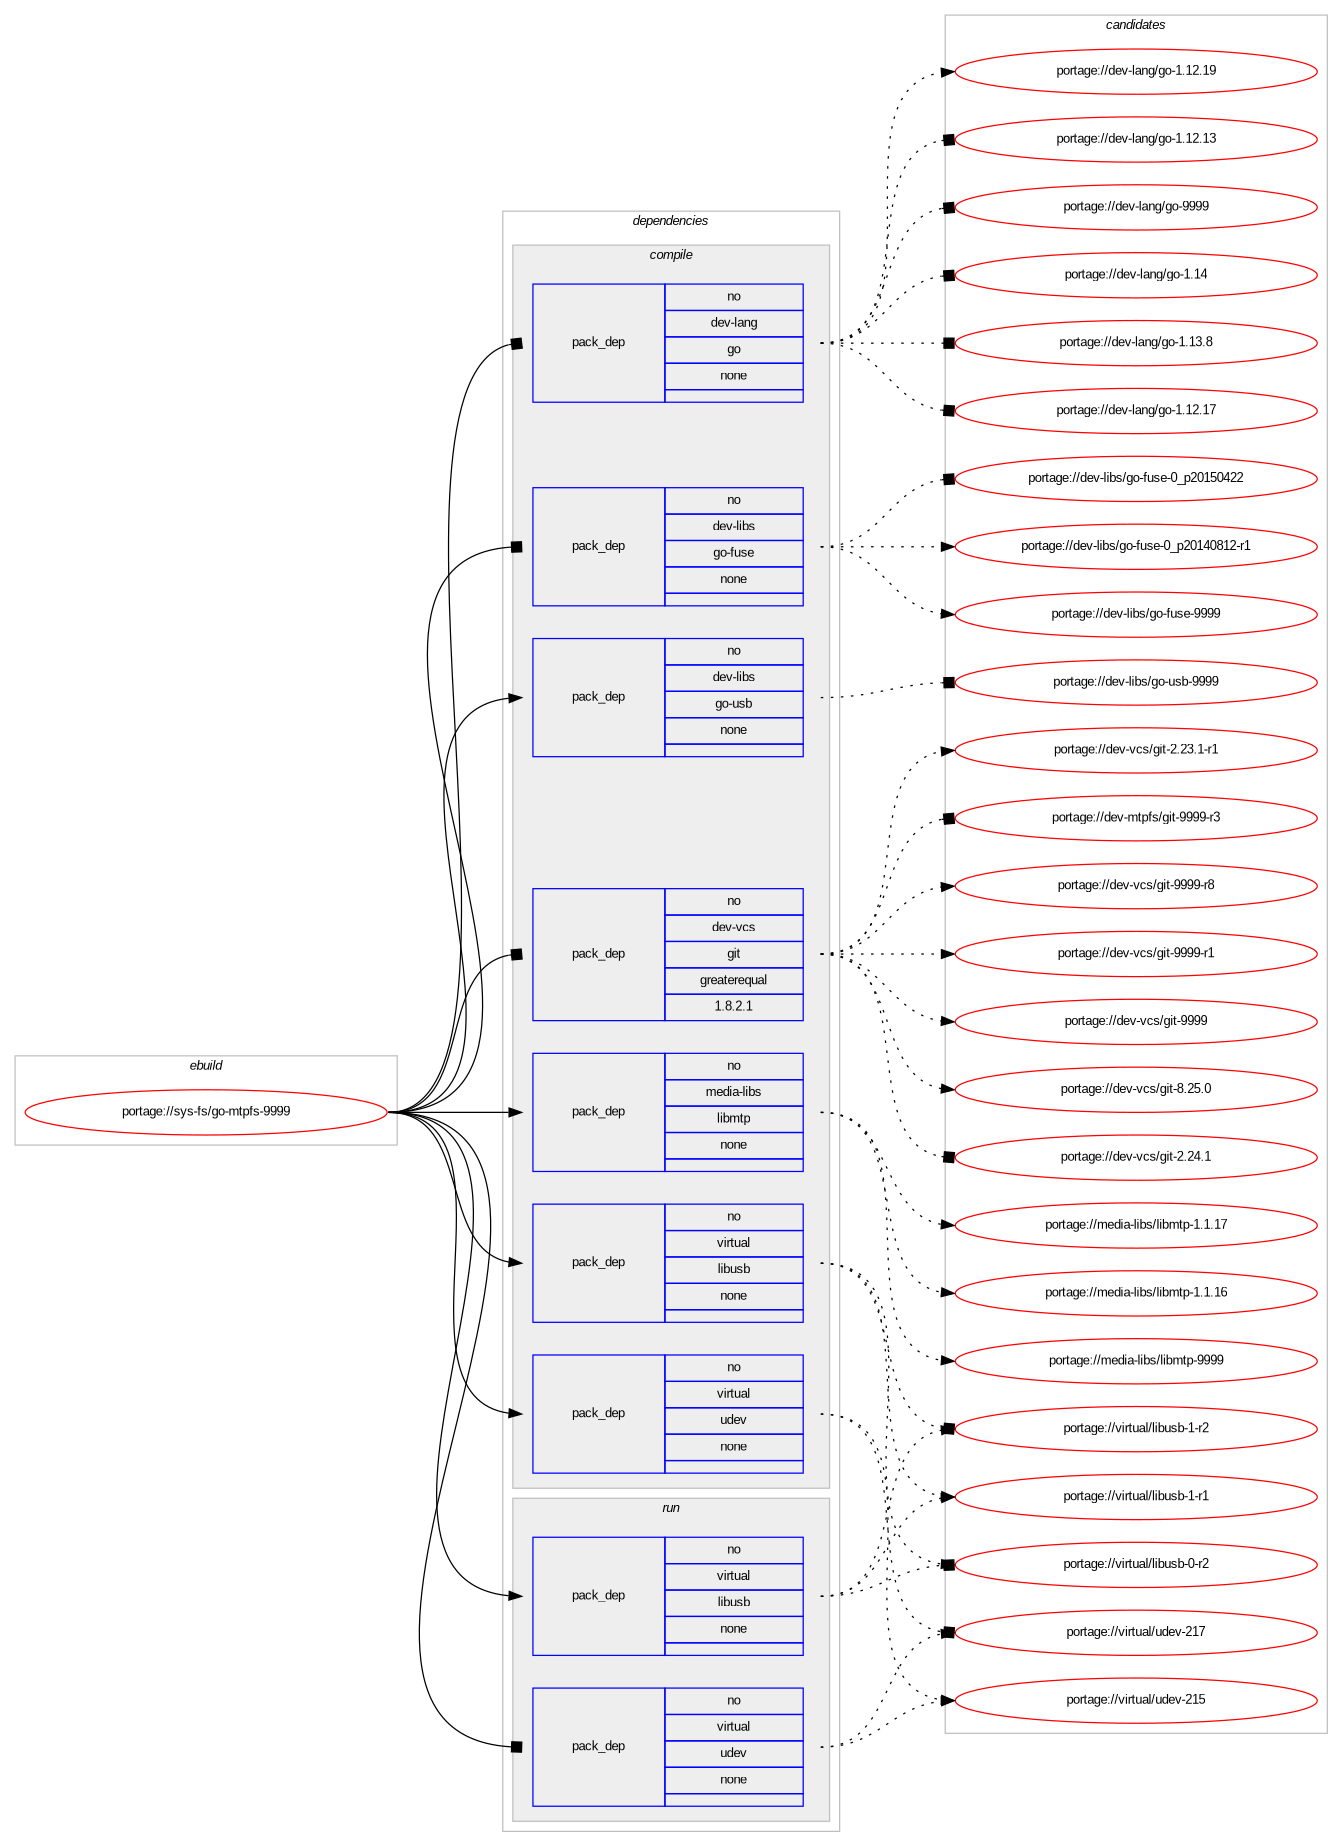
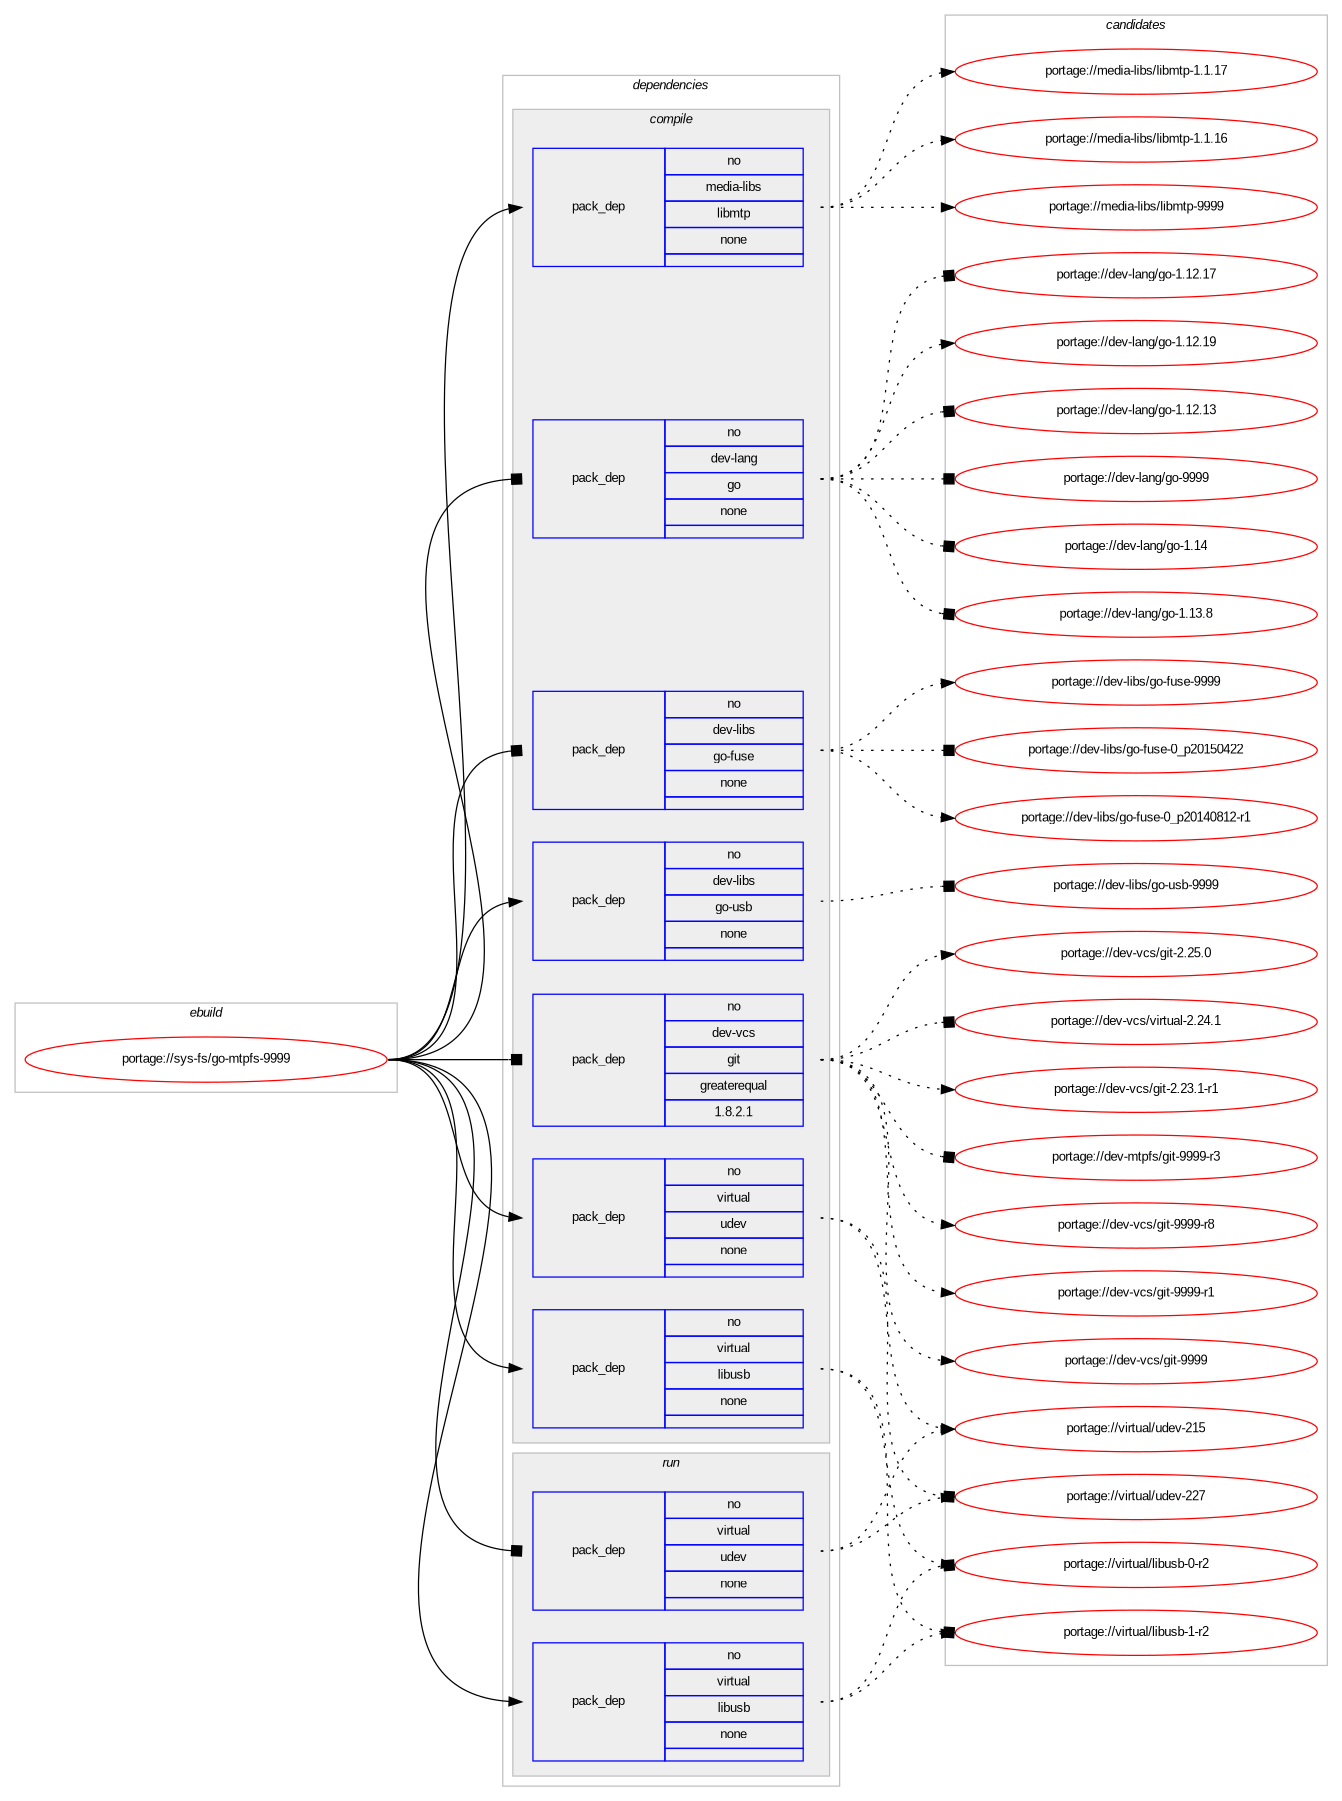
node "portage://dev-vcs/git-8.25.0": label "portage://dev-vcs/git-8.25.0" -> "portage://dev-vcs/git-2.25.0"
node "portage://dev-vcs/git-2.24.1": label "portage://dev-vcs/git-2.24.1" -> "portage://dev-vcs/virtual-2.24.1"
node "portage://virtual/libusb-1-r1": removed
node "portage://virtual/udev-217": label "portage://virtual/udev-217" -> "portage://virtual/udev-227"
